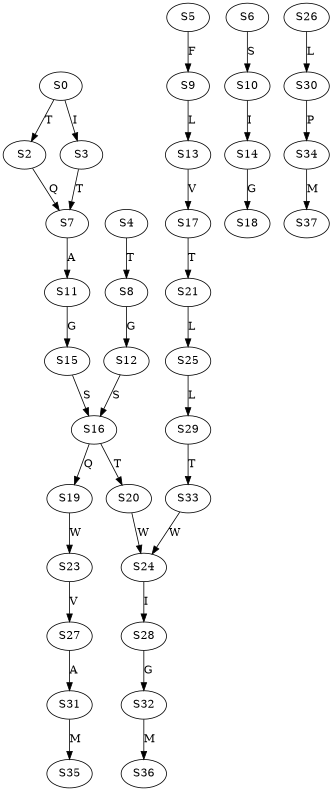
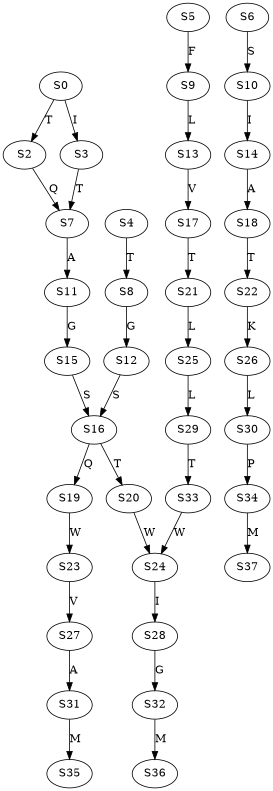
edge "S14" -> "S18": label "G" -> "A"
node "S22": added
